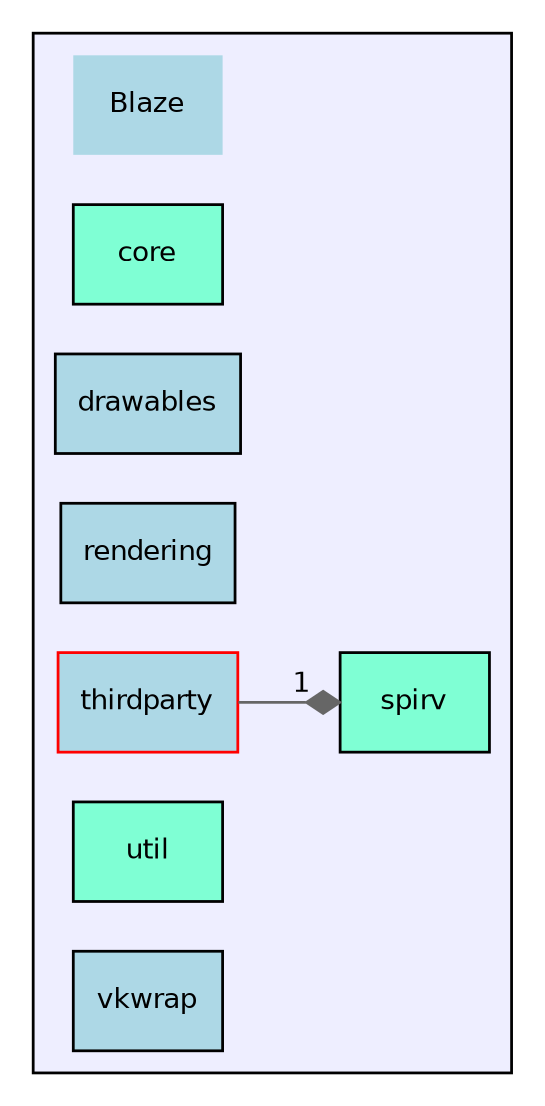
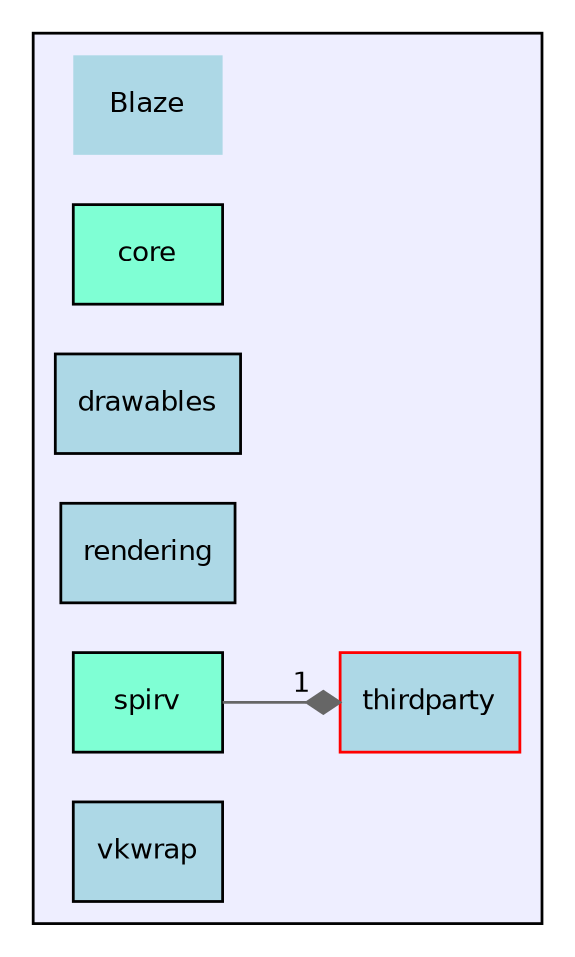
edge "thirdparty" -> "spirv": reversed
node "util": removed
